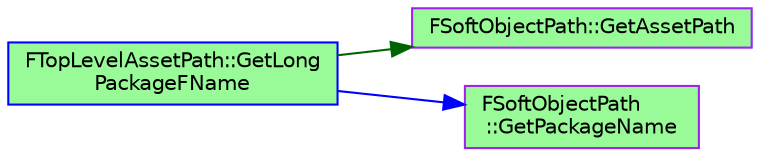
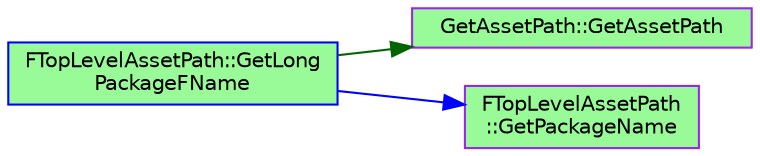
node "FSoftObjectPath::GetAssetPath": label "FSoftObjectPath::GetAssetPath" -> "GetAssetPath::GetAssetPath"
node "FSoftObjectPath ::GetPackageName": label "FSoftObjectPath ::GetPackageName" -> "FTopLevelAssetPath ::GetPackageName"
